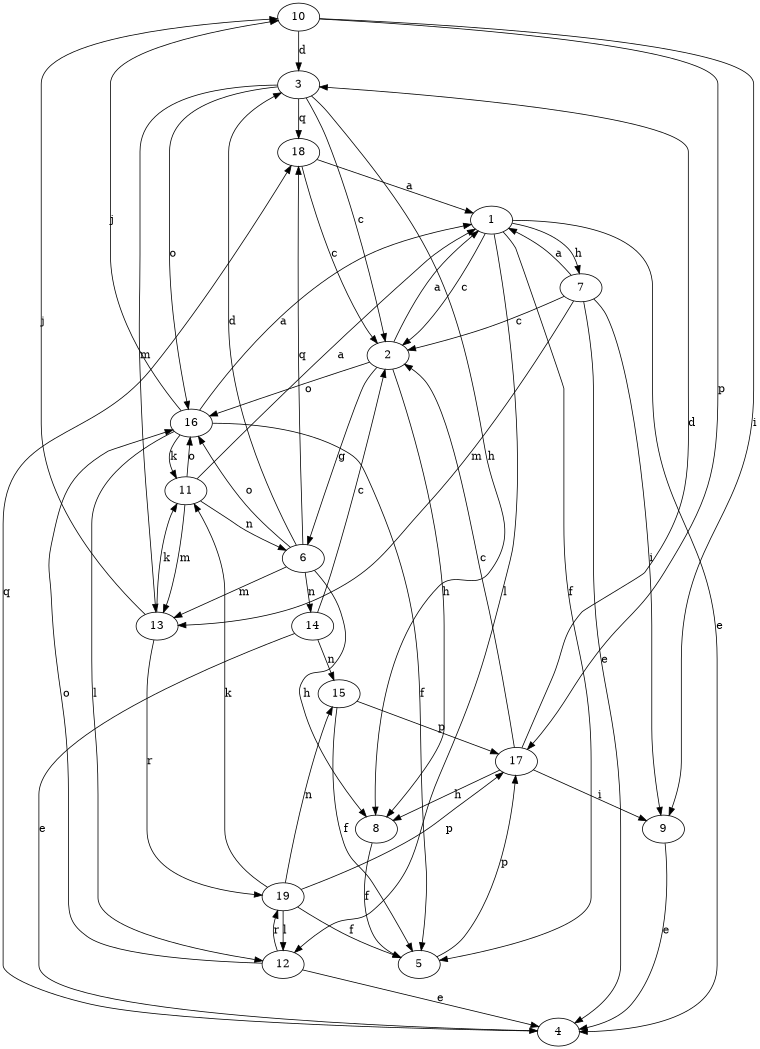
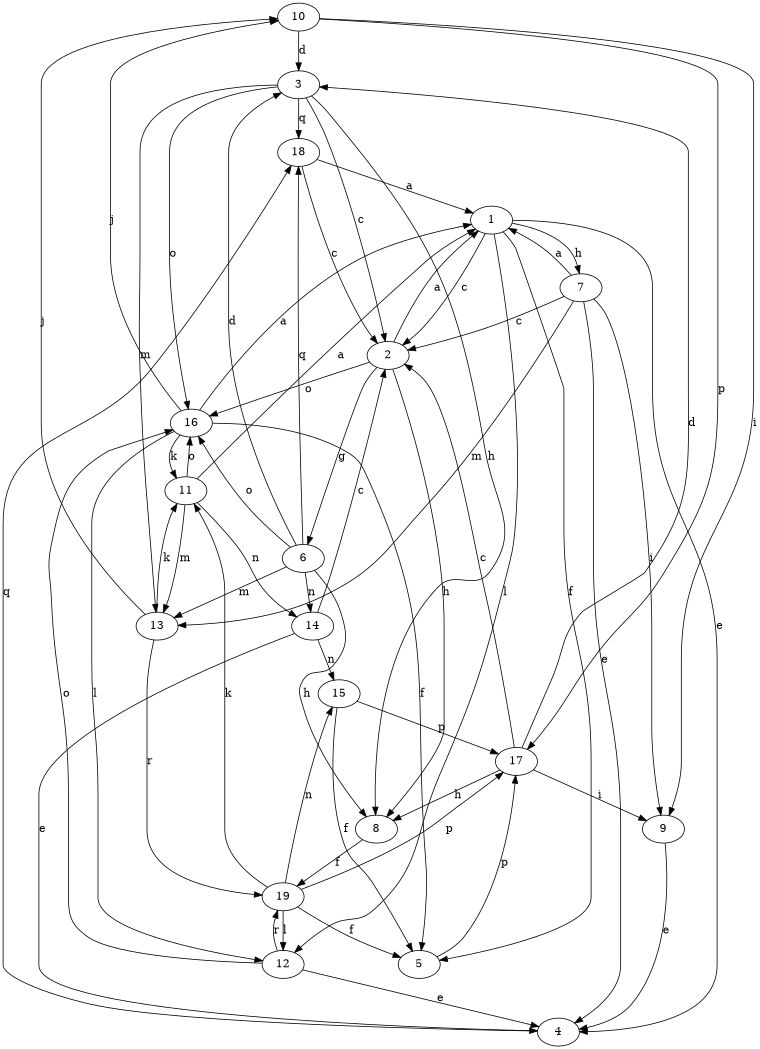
edge "11" -> "6": now "11" -> "14"
edge "8" -> "5": now "8" -> "19"
